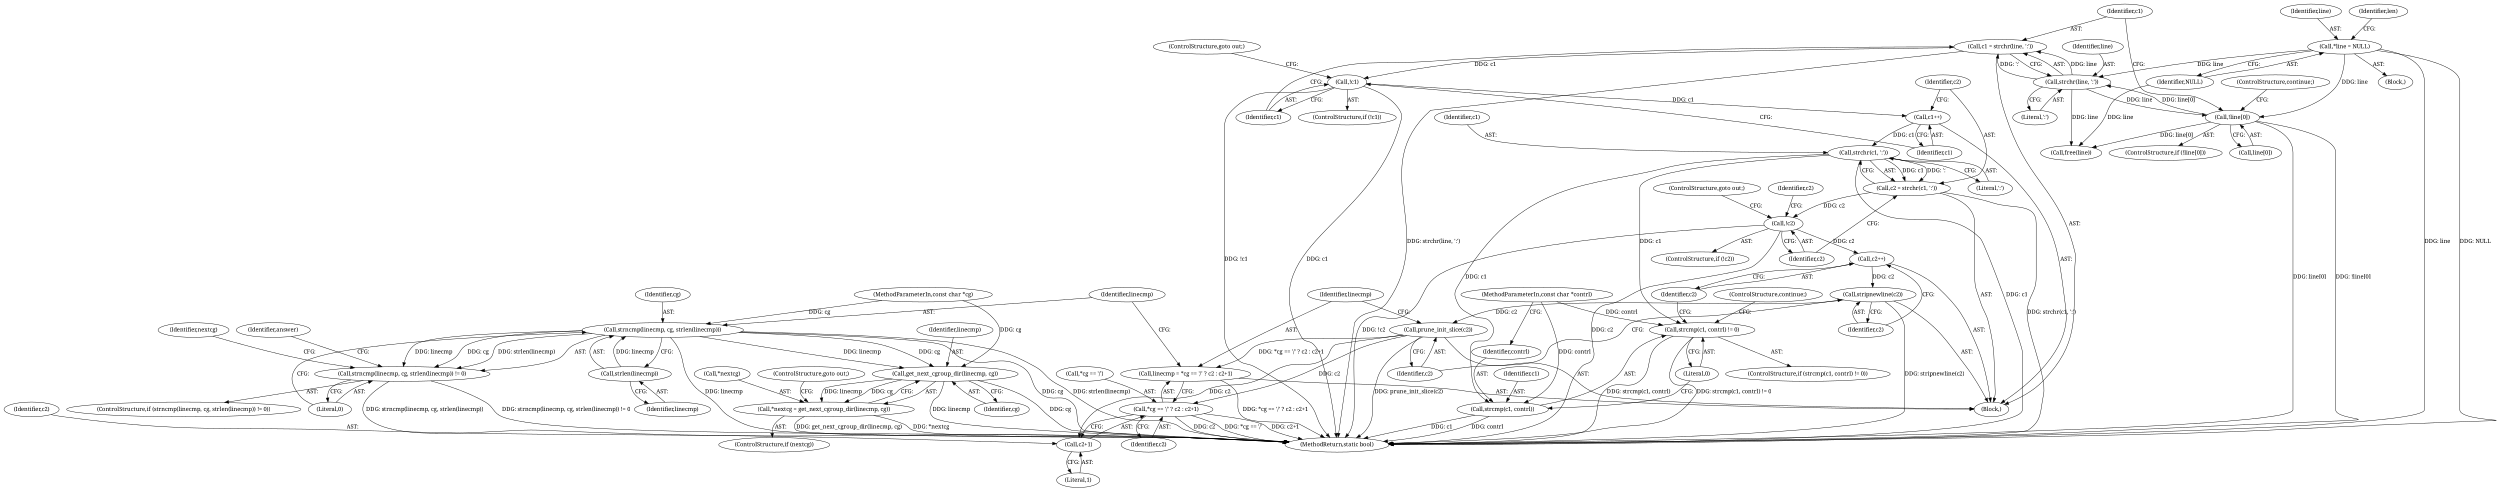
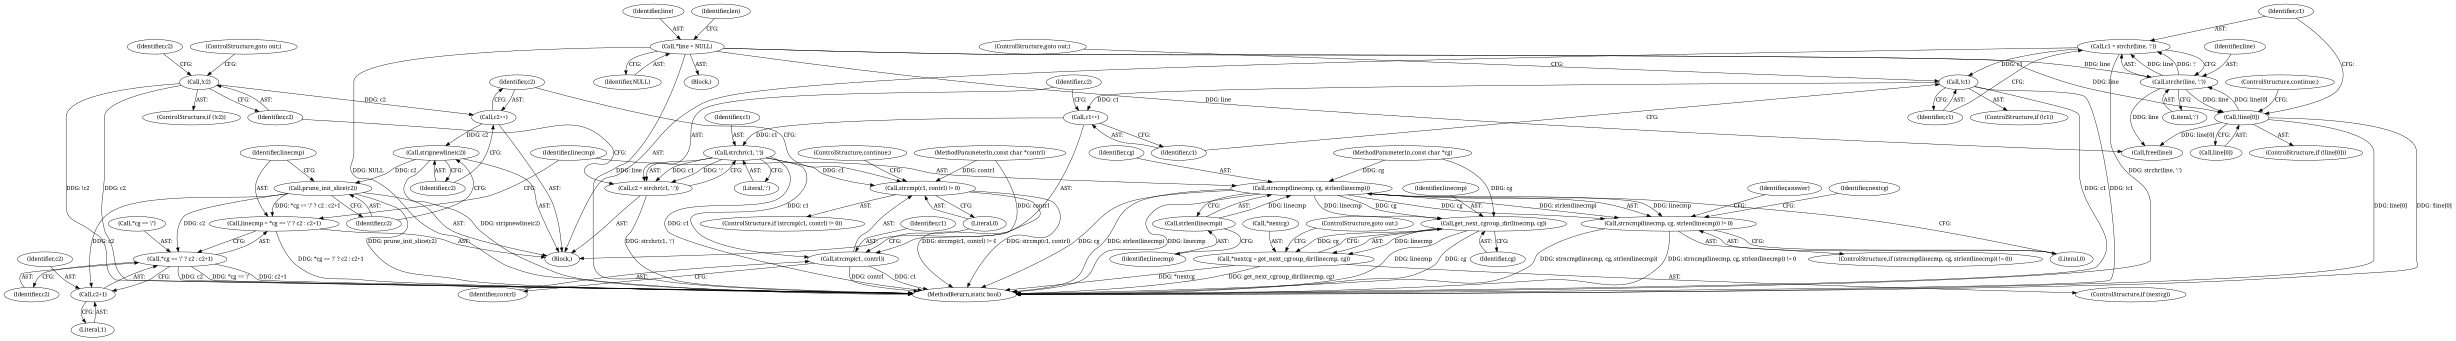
edge "(Identifier,NULL)" -> "(Call,free(line))": now "(Call,*line = NULL)" -> "(Call,free(line))"
edge "(Call,c2 = strchr(c1, ':'))" -> "(Call,!c2)": removed, label "DDG: c2"
edge "(MethodParameterIn,const char *contrl)" -> "(Identifier,contrl)": now "(Call,strcmp(c1, contrl))" -> "(Identifier,contrl)"
